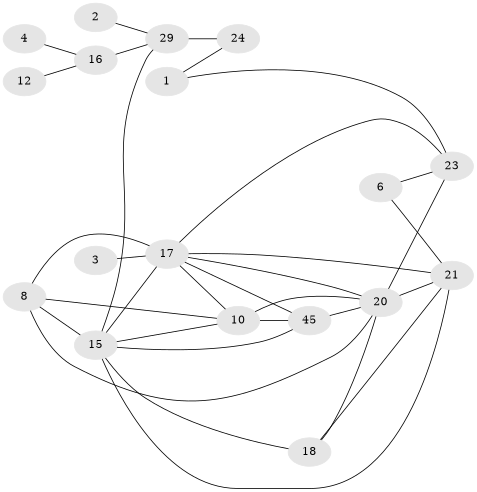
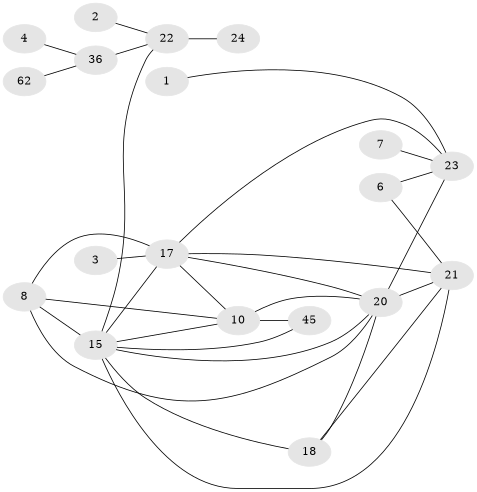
node "29": label "29" -> "22"
node "16": label "16" -> "36"
edge "24" -- "1": removed
node "12": label "12" -> "62"
node "7": added
edge "17" -- "45": removed
edge "20" -- "45": now "20" -- "15"
